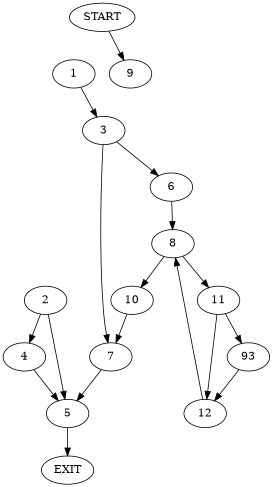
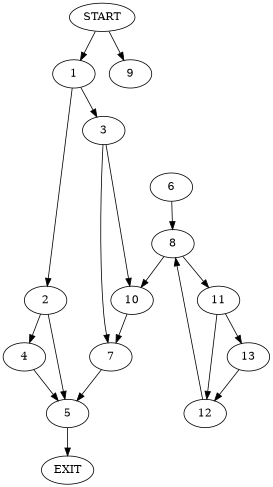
edge "START" -> "1": added
edge "3" -> "6": now "3" -> "10"
edge "1" -> "2": added
node "93": label "93" -> "13"
